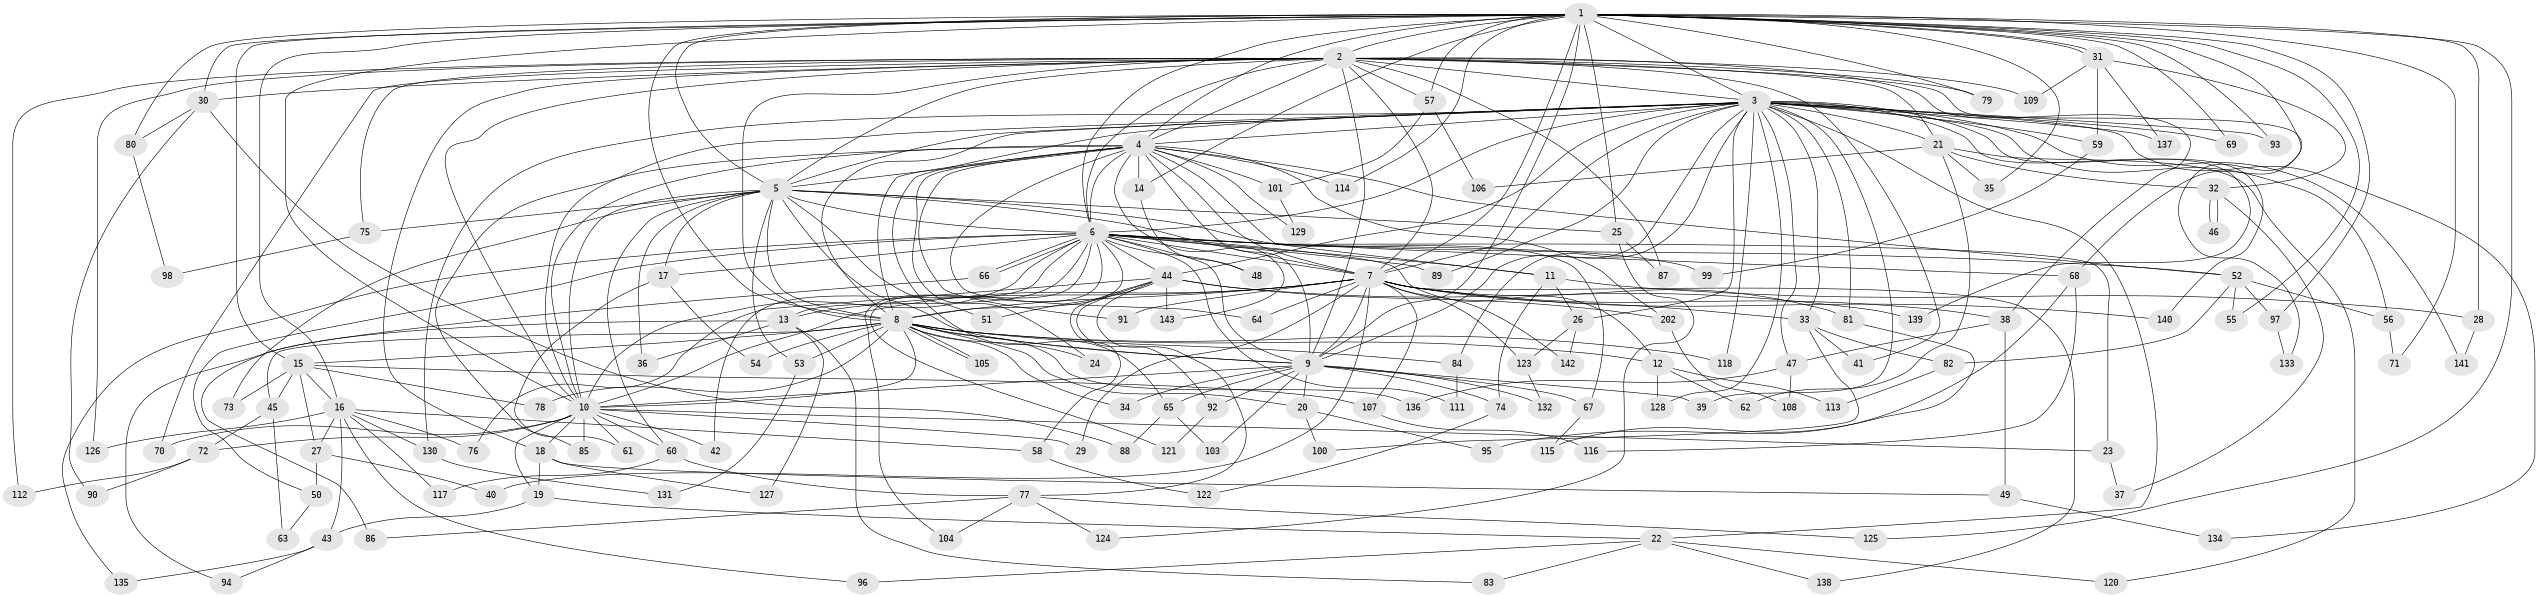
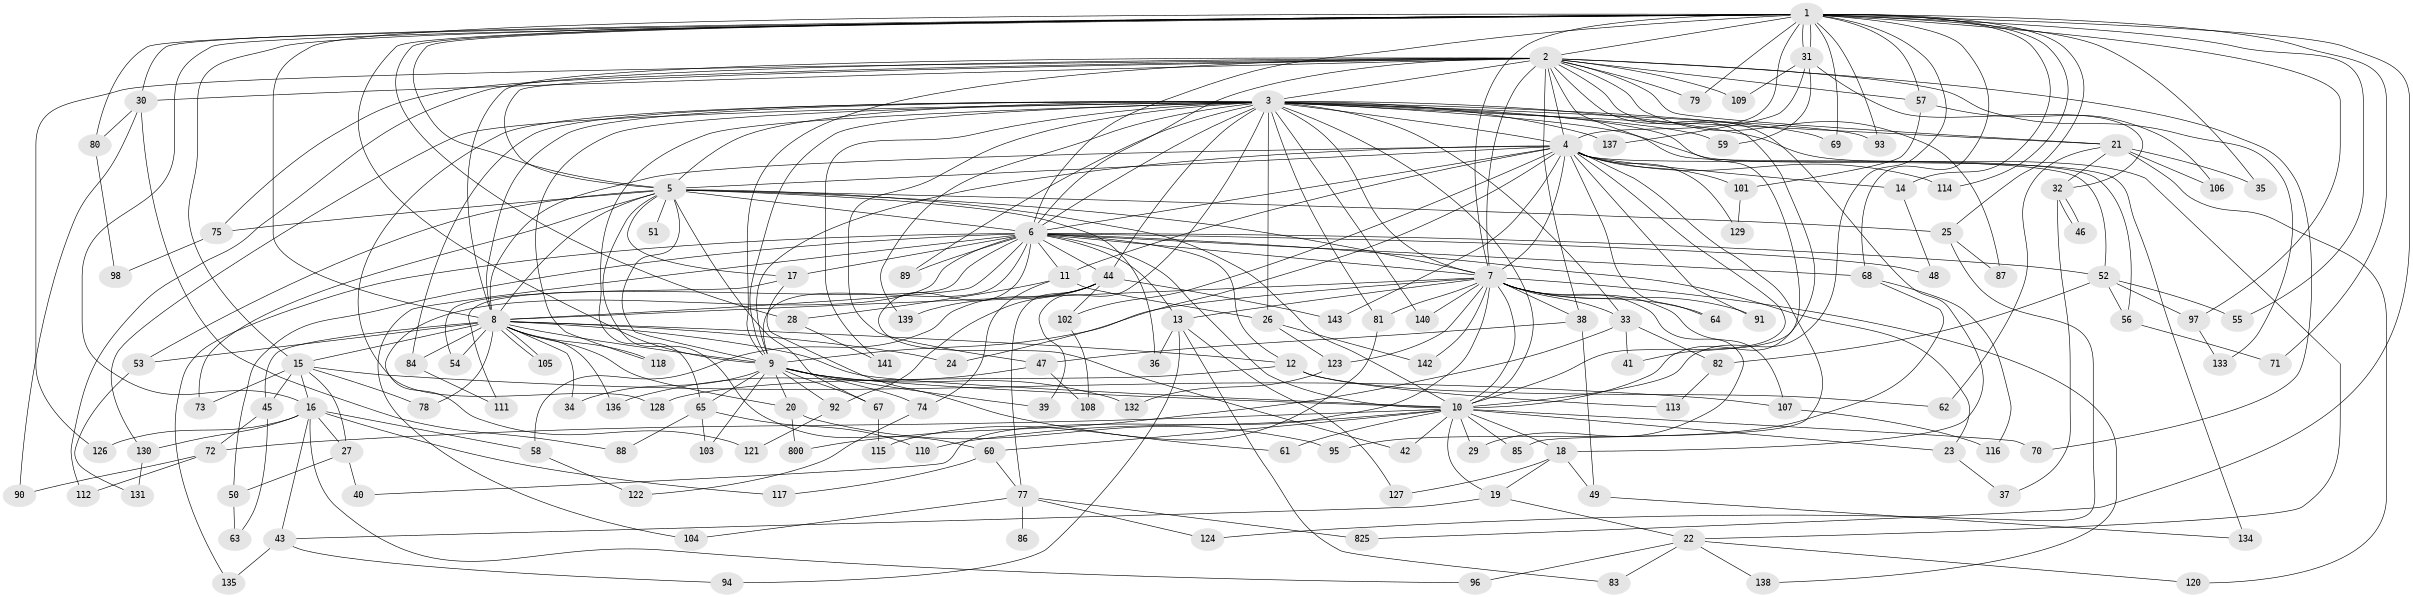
edge "1" -- "3": removed
node "66": removed
node "99": removed
edge "44" -- "51": removed
node "202": label "202" -> "102"
node "76": removed
node "110": added
node "100": label "100" -> "800"
node "125": label "125" -> "825"
